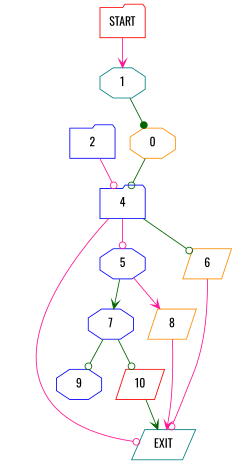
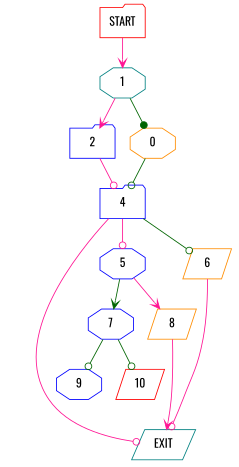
edge "1" -> "2": added
edge "10" -> "EXIT": removed
